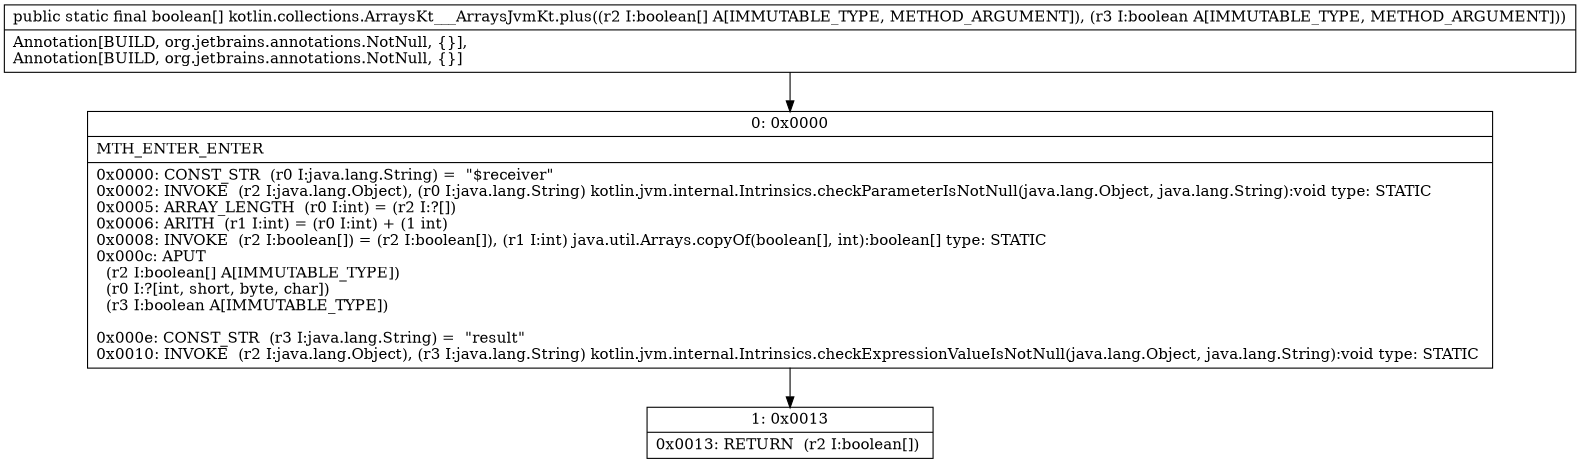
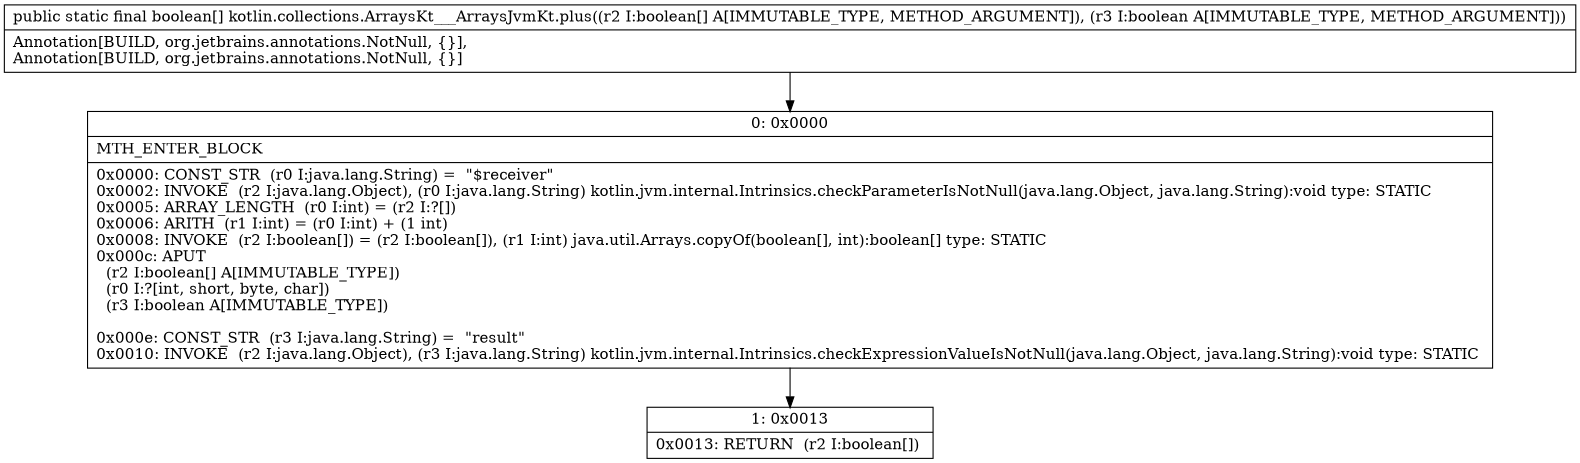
node "0: 0x0000": text "MTH_ENTER_ENTER" -> "MTH_ENTER_BLOCK"
